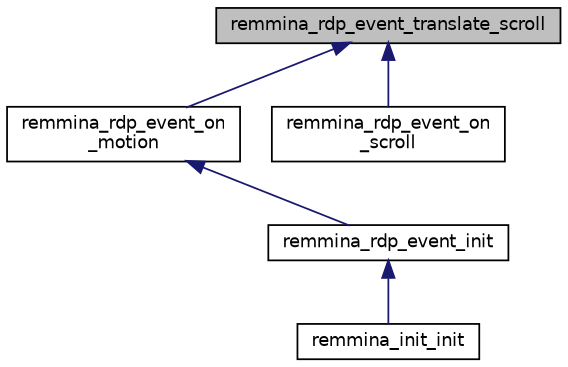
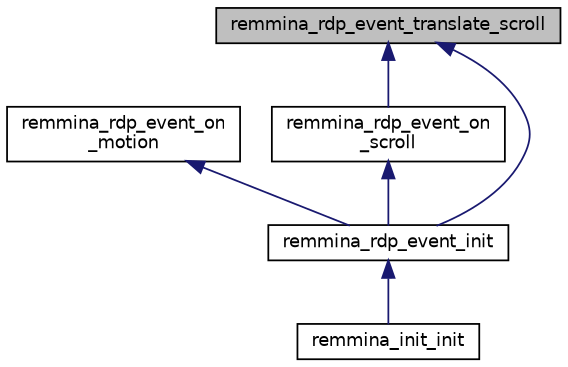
edge "remmina_rdp_event_on _motion" -> "remmina_rdp_event_translate_scroll": now "remmina_rdp_event_init" -> "remmina_rdp_event_translate_scroll"
edge "remmina_rdp_event_init" -> "remmina_rdp_event_on _scroll": added
